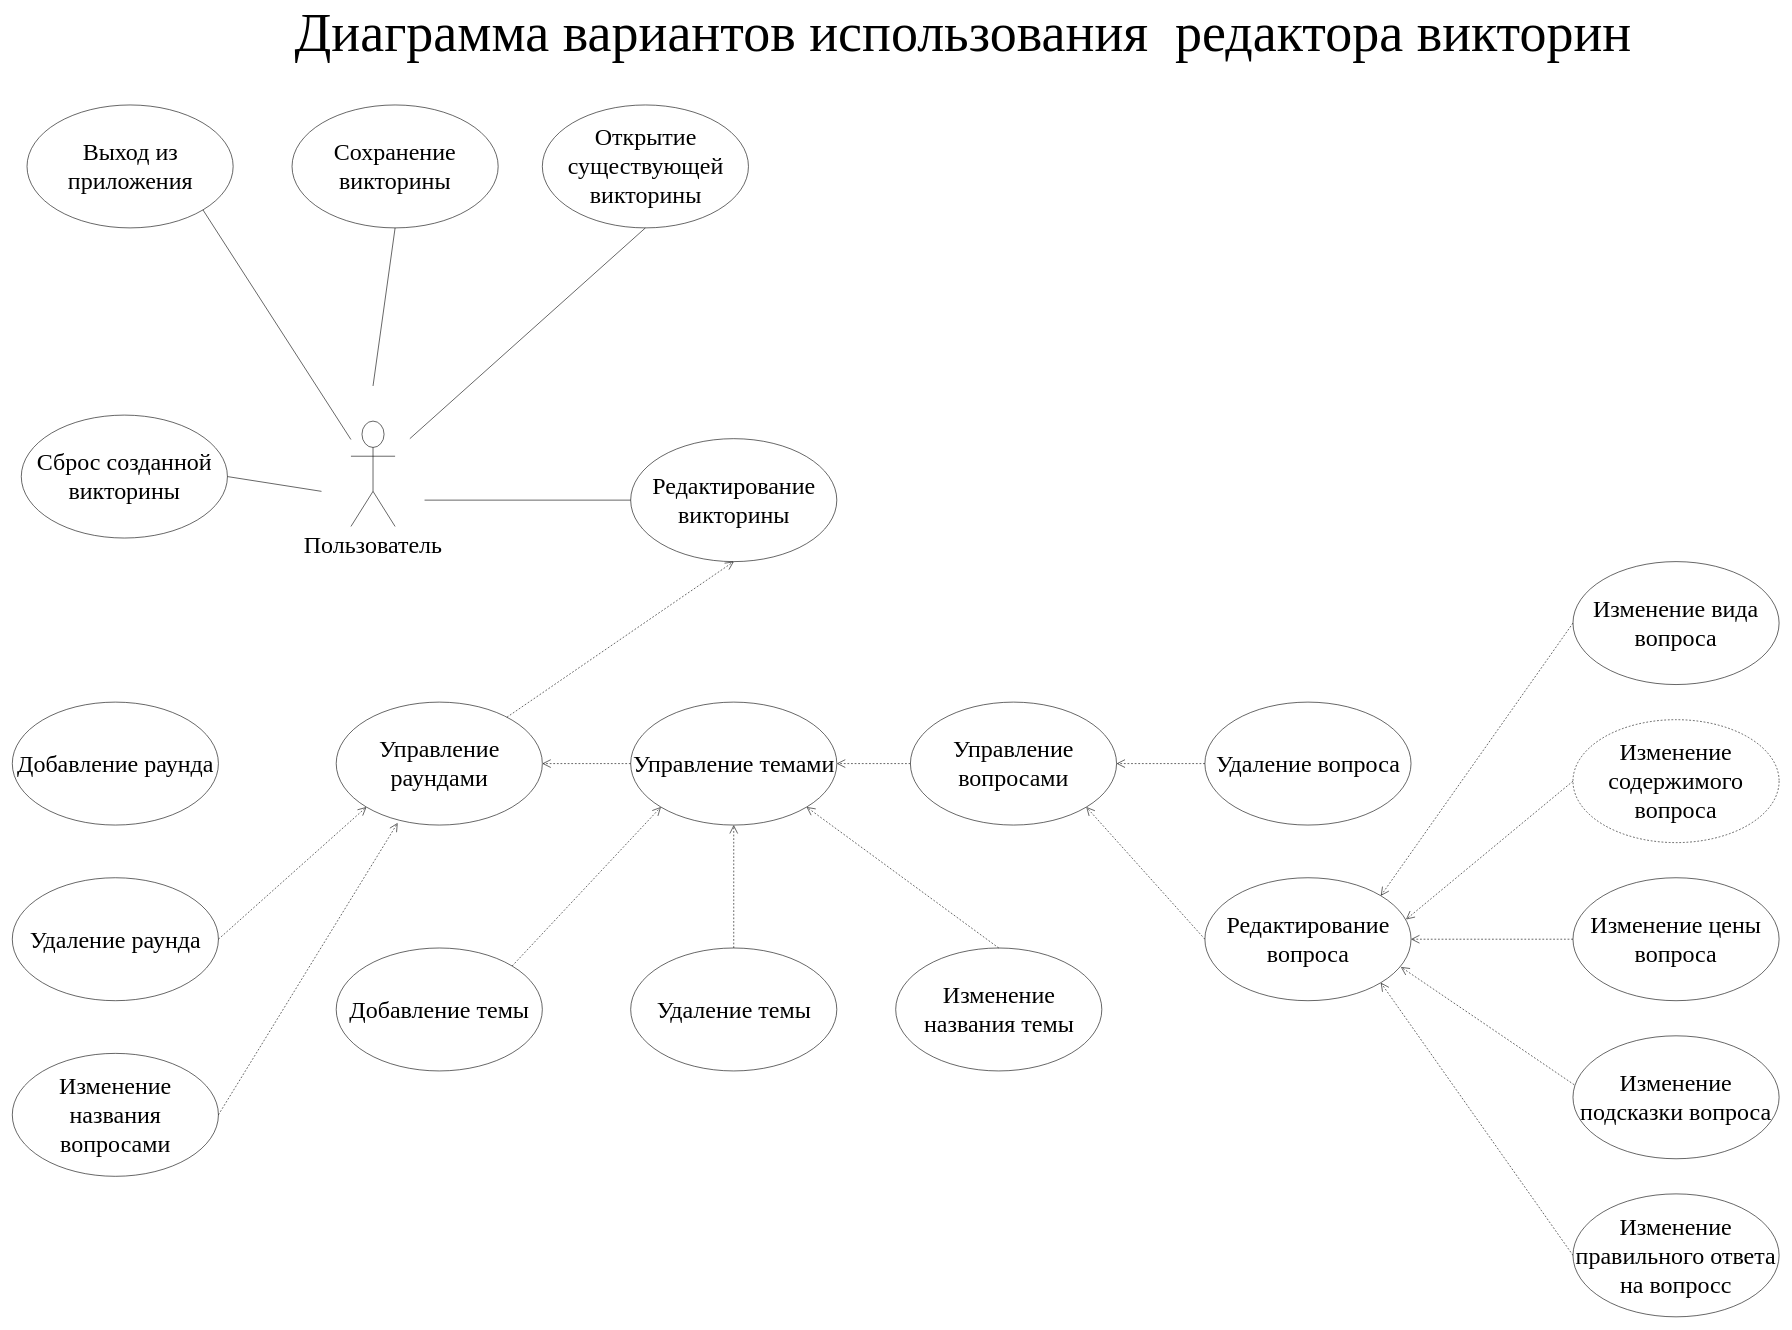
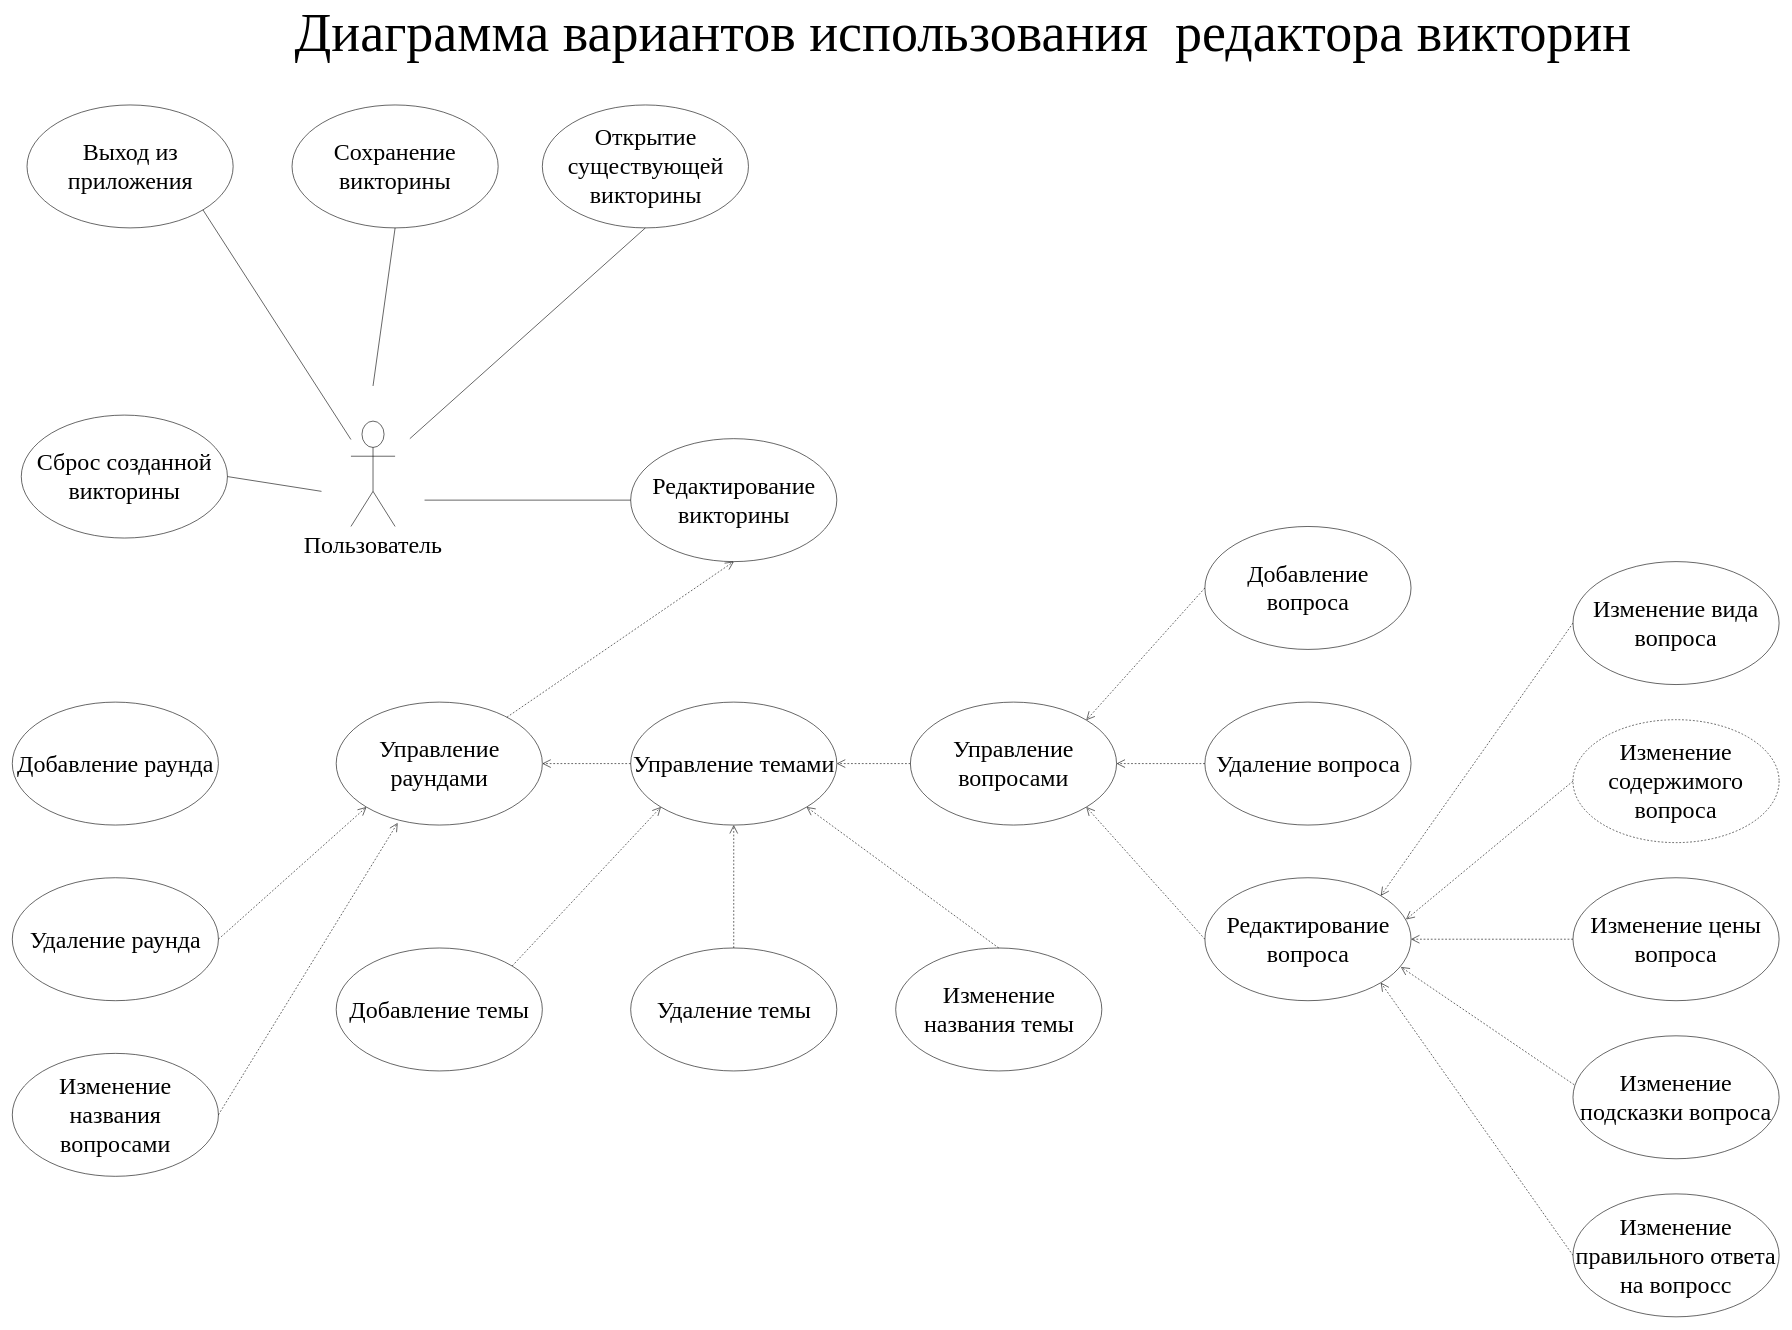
node "Добавление вопроса": added
edge "Добавление вопроса" -> "Управление вопросами": added
